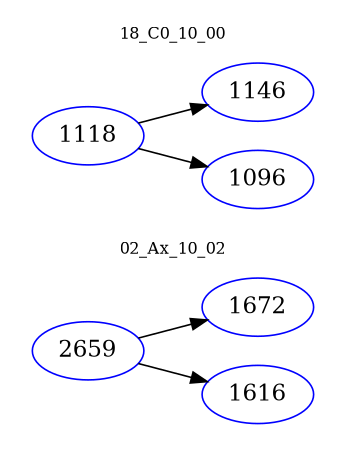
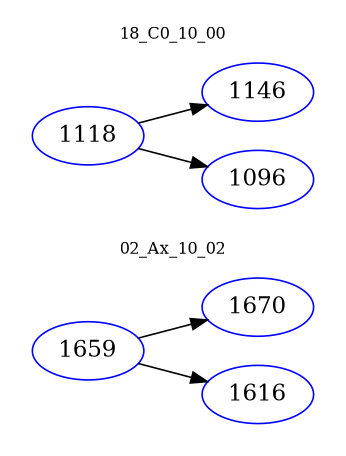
node "1672": label "1672" -> "1670"
node "2659": label "2659" -> "1659"
